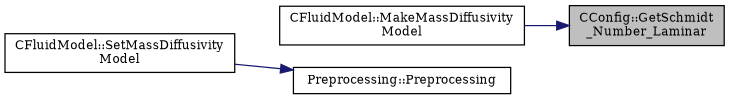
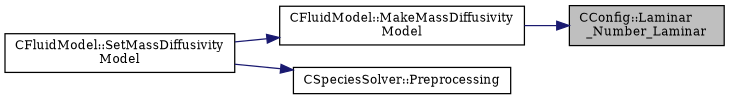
node "CConfig::GetSchmidt _Number_Laminar": label "CConfig::GetSchmidt _Number_Laminar" -> "CConfig::Laminar _Number_Laminar"
edge "CFluidModel::SetMassDiffusivity Model" -> "CFluidModel::MakeMassDiffusivity Model": added
node "Preprocessing::Preprocessing": label "Preprocessing::Preprocessing" -> "CSpeciesSolver::Preprocessing"
